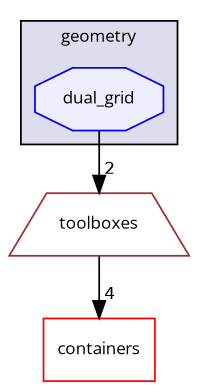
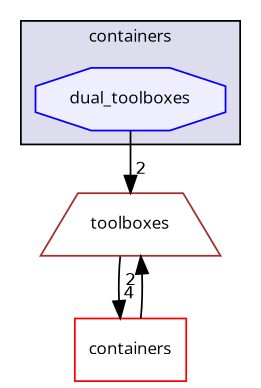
cluster "geometry": label "geometry" -> "containers"
node "dual_grid": label "dual_grid" -> "dual_toolboxes"
edge "containers" -> "toolboxes": added
